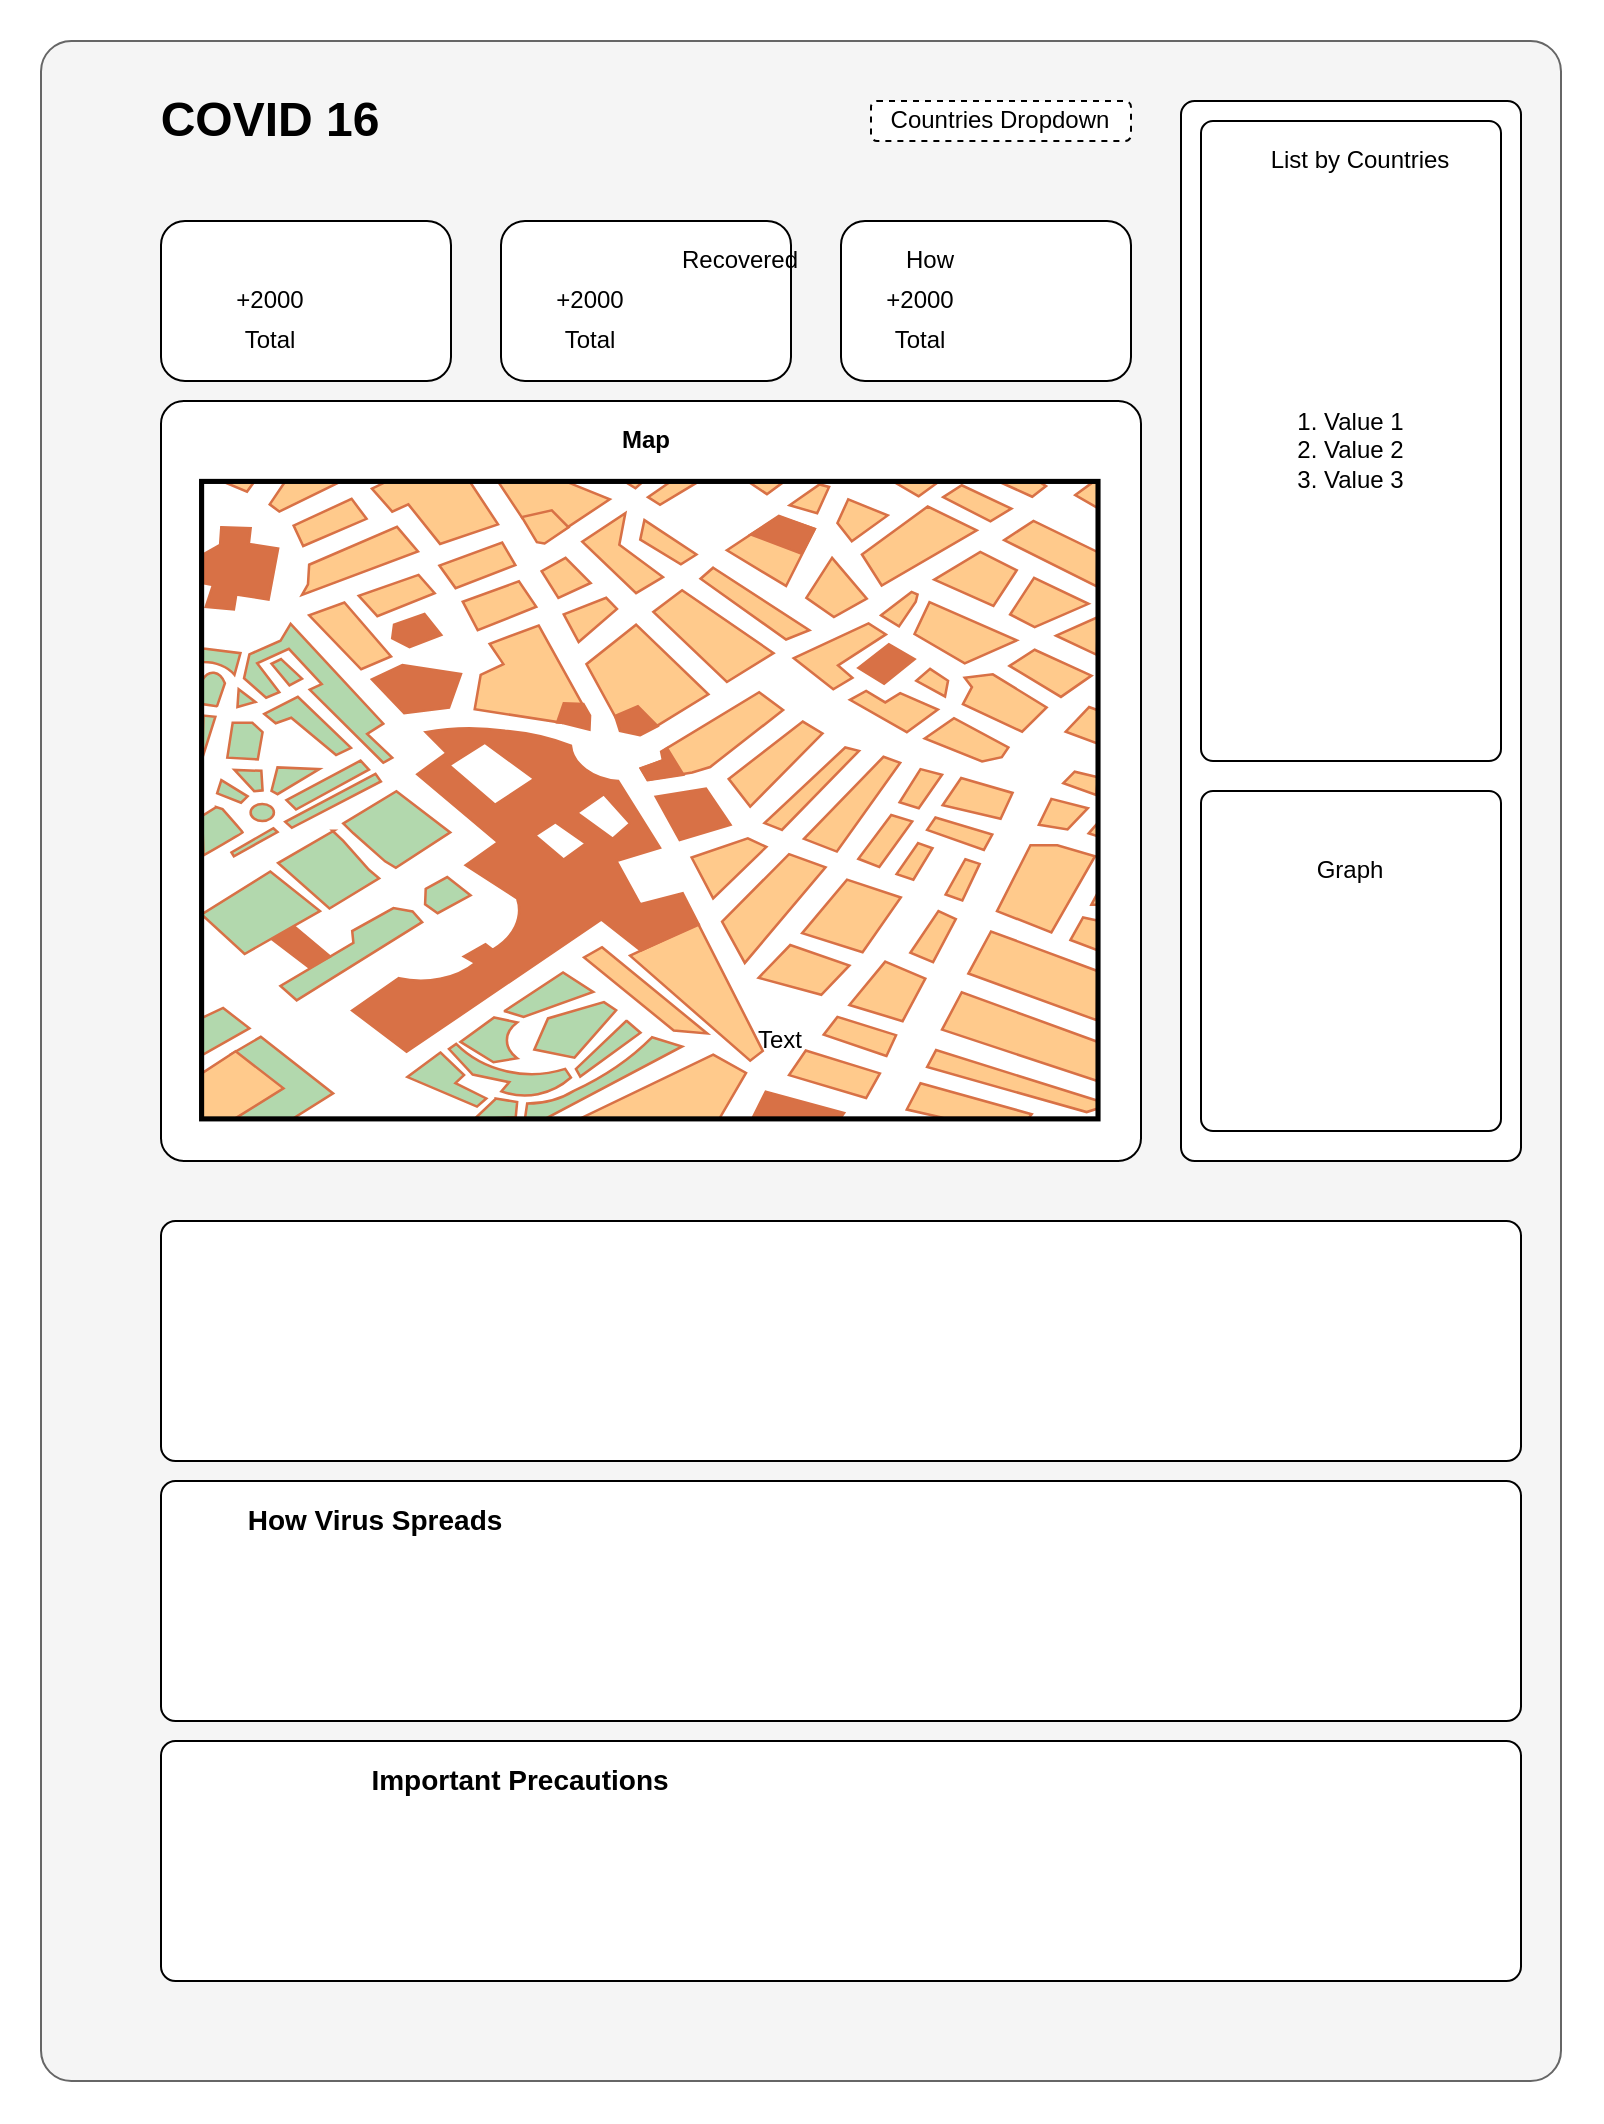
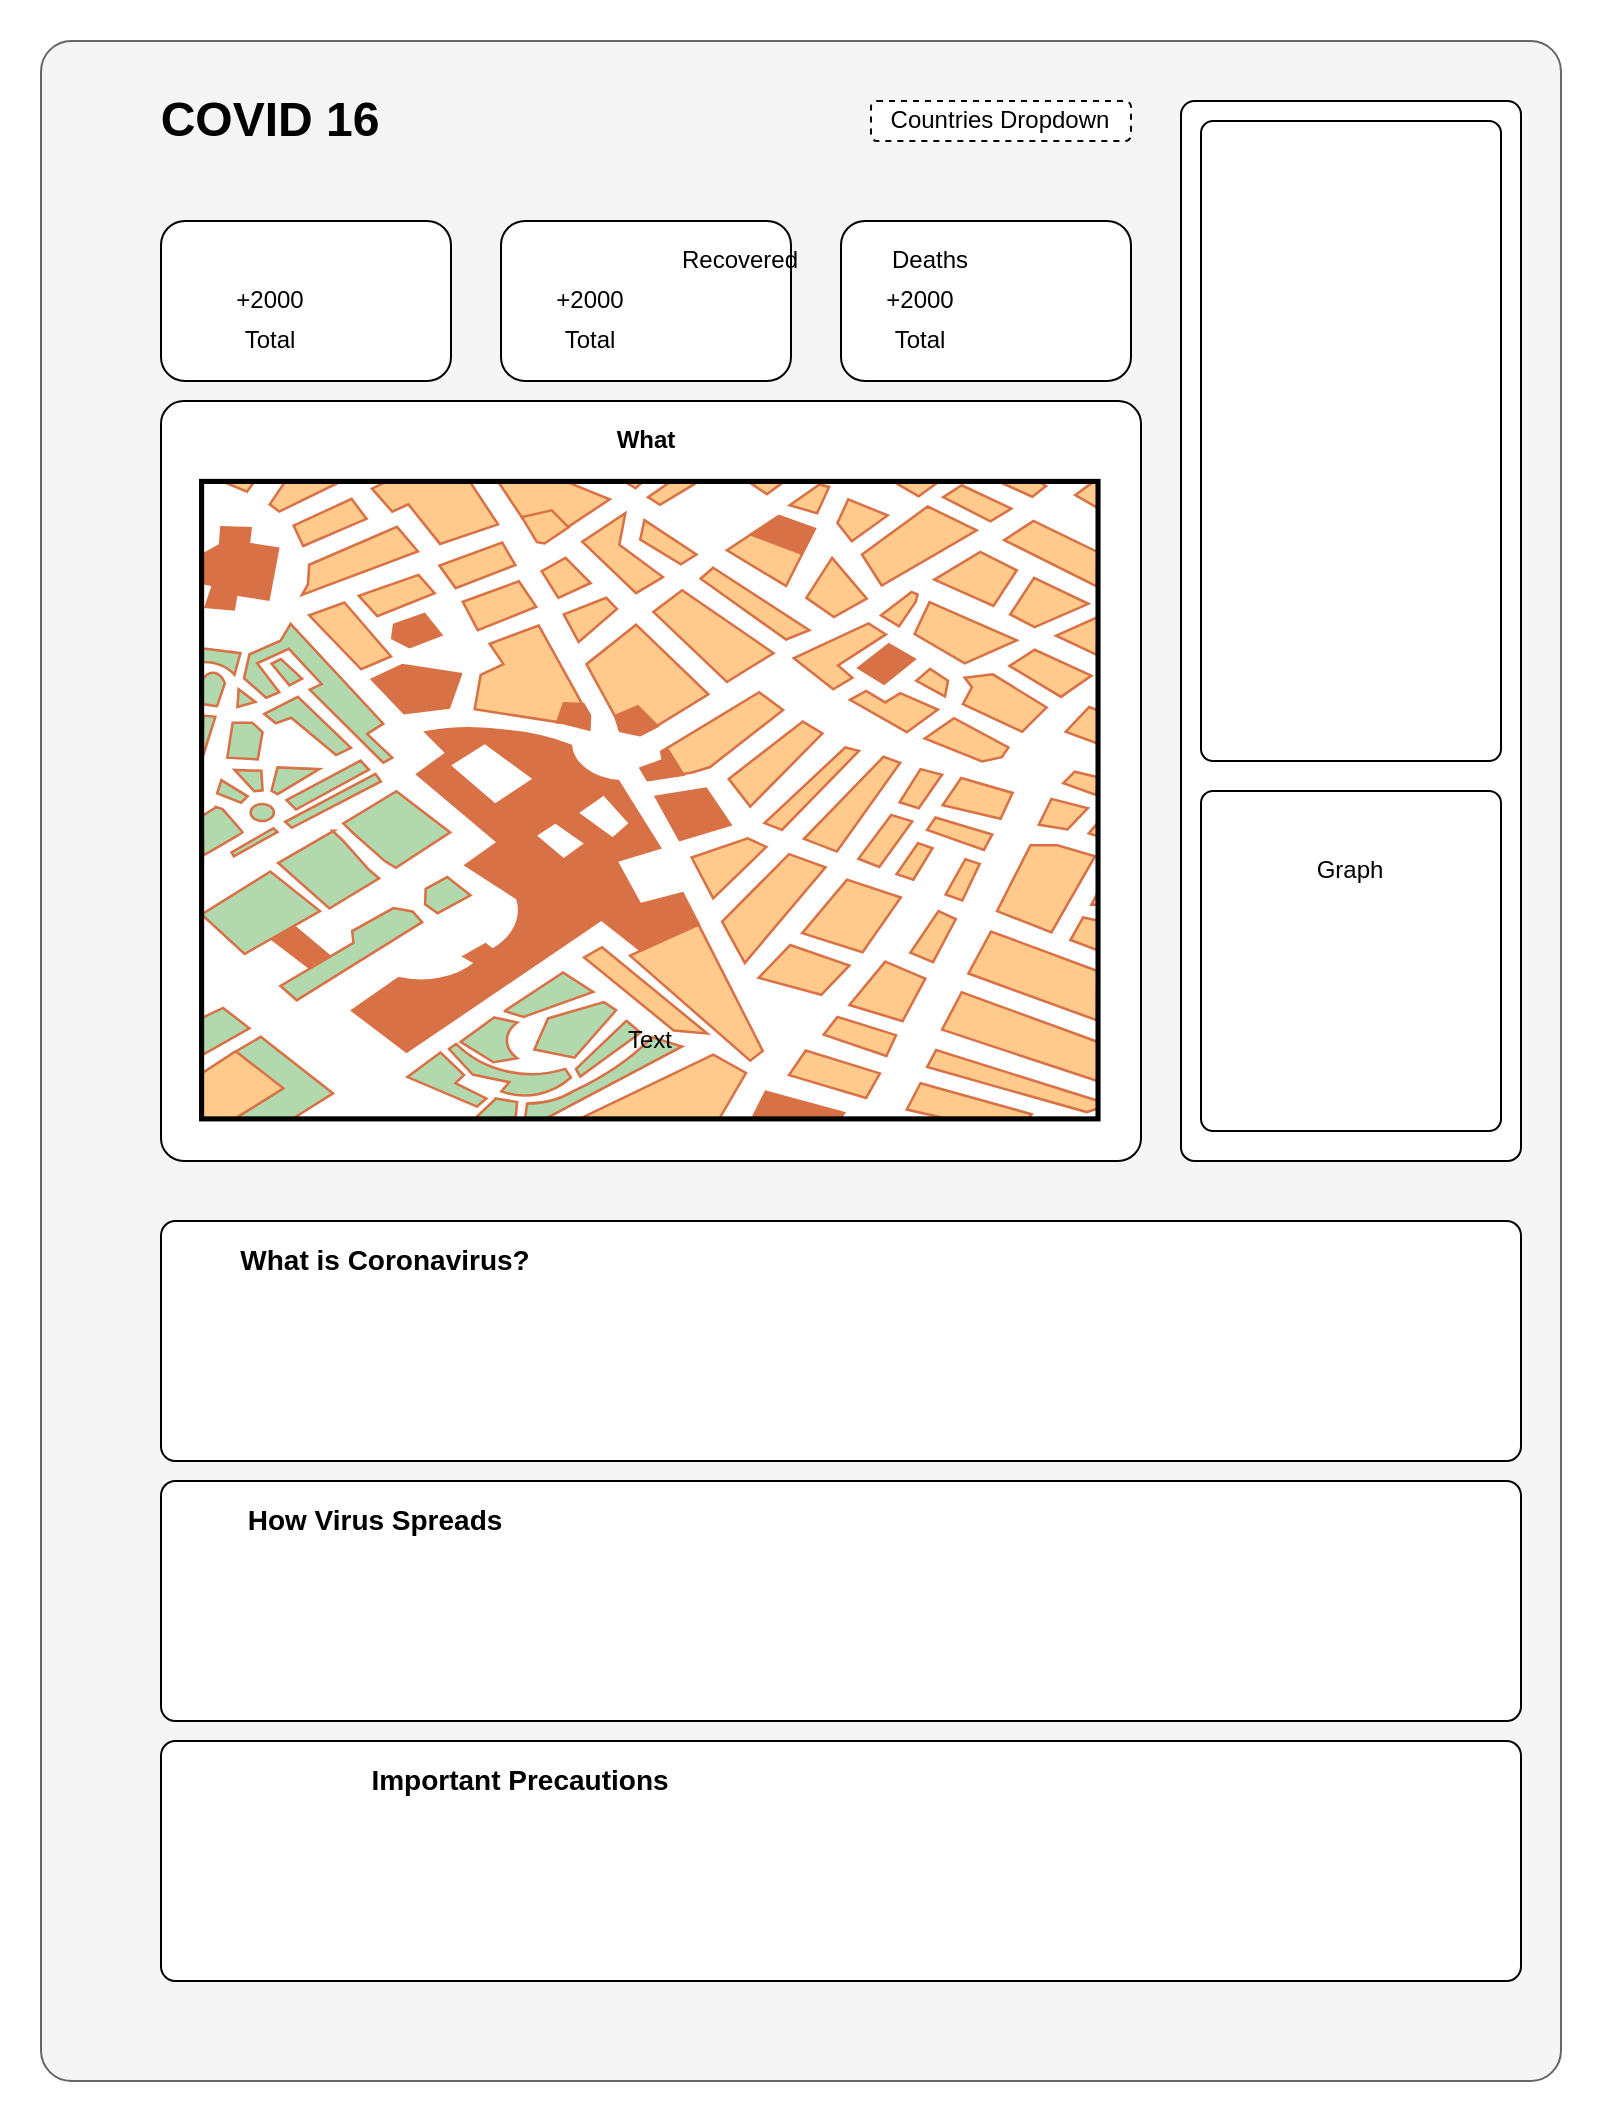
node "List by Countries": removed
node "How": label "How" -> "Deaths"
node "Map": label "Map" -> "What"
node "Value 1 Value 2 Value 3": removed
node "Text": moved (781, 1041) -> (651, 1041)
node "What is Coronavirus?": added
